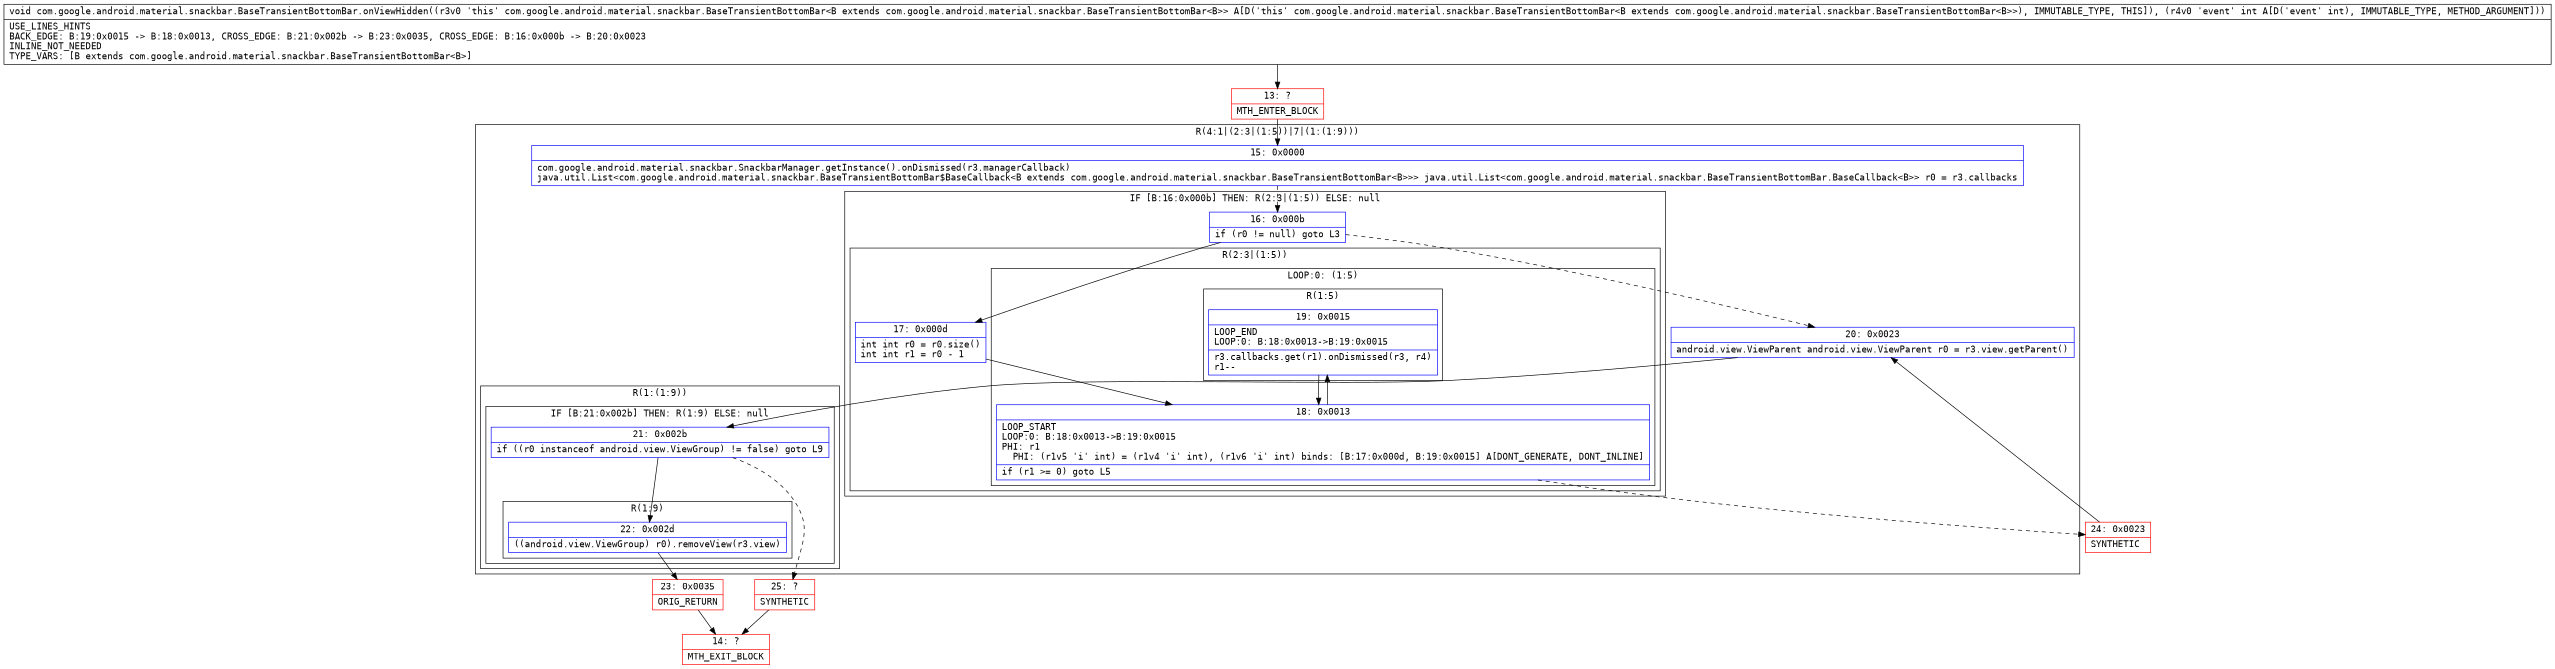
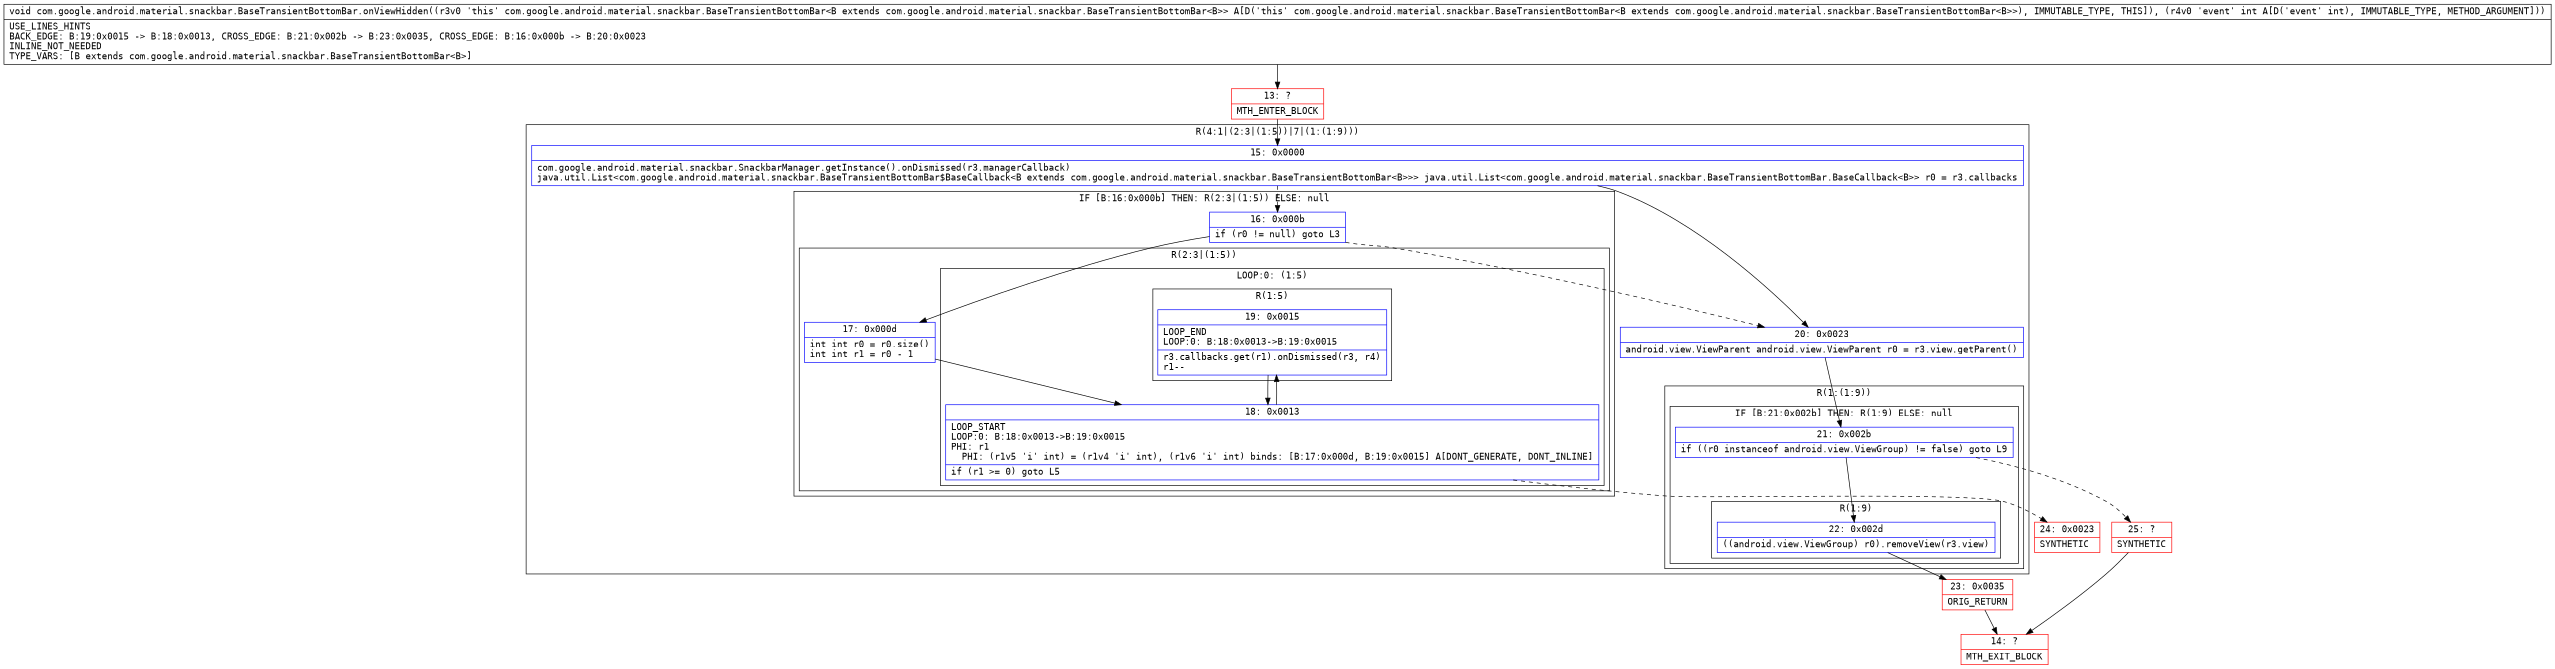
edge "24: 0x0023" -> "20: 0x0023": now "15: 0x0000" -> "20: 0x0023"
